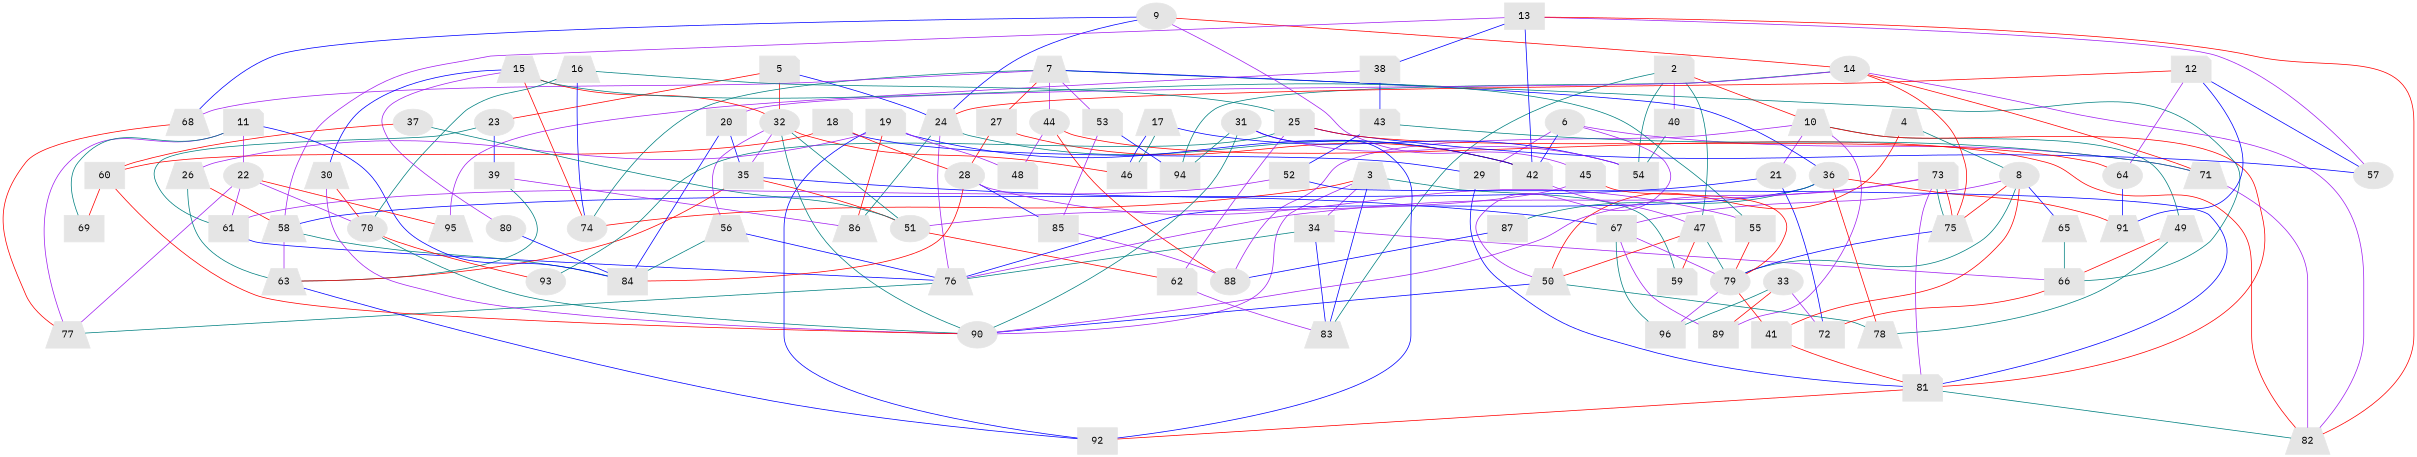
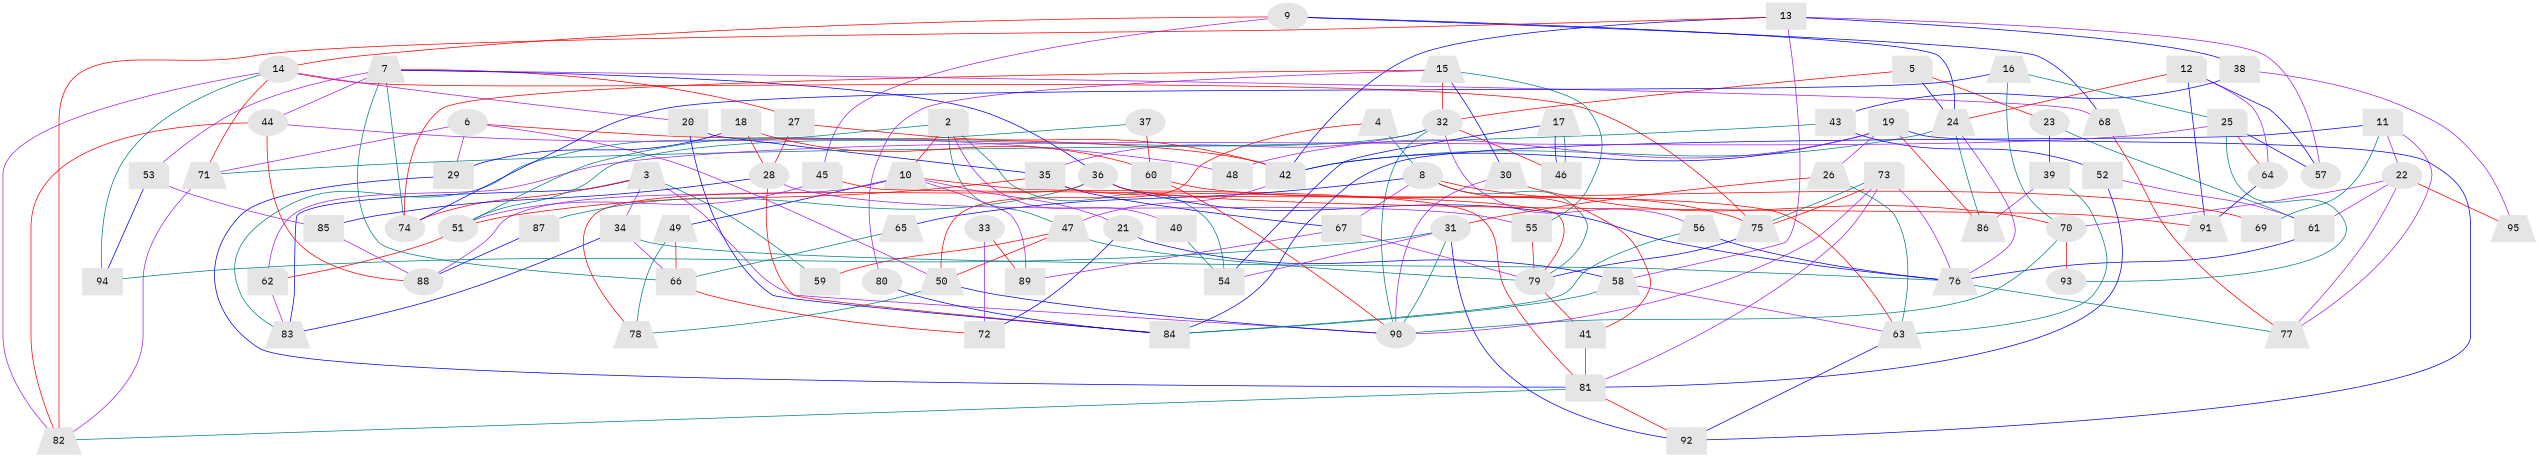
edge "10" -- "49": color teal -> blue
edge "6" -- "42": color blue -> red
edge "26" -- "58": now "26" -- "31"
node "96": removed
